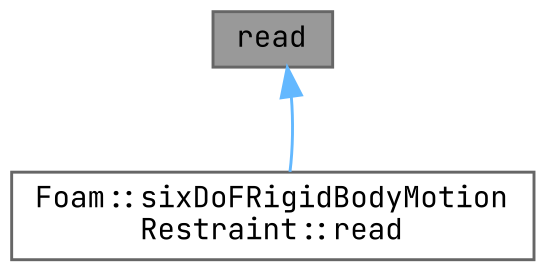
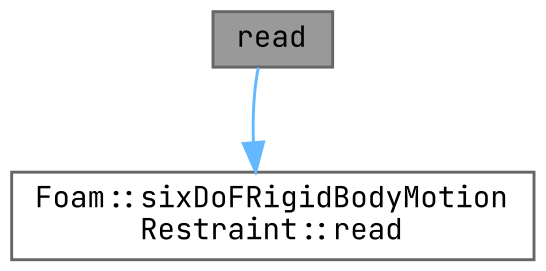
edge "Foam::sixDoFRigidBodyMotion Restraint::read" -> "read": reversed
